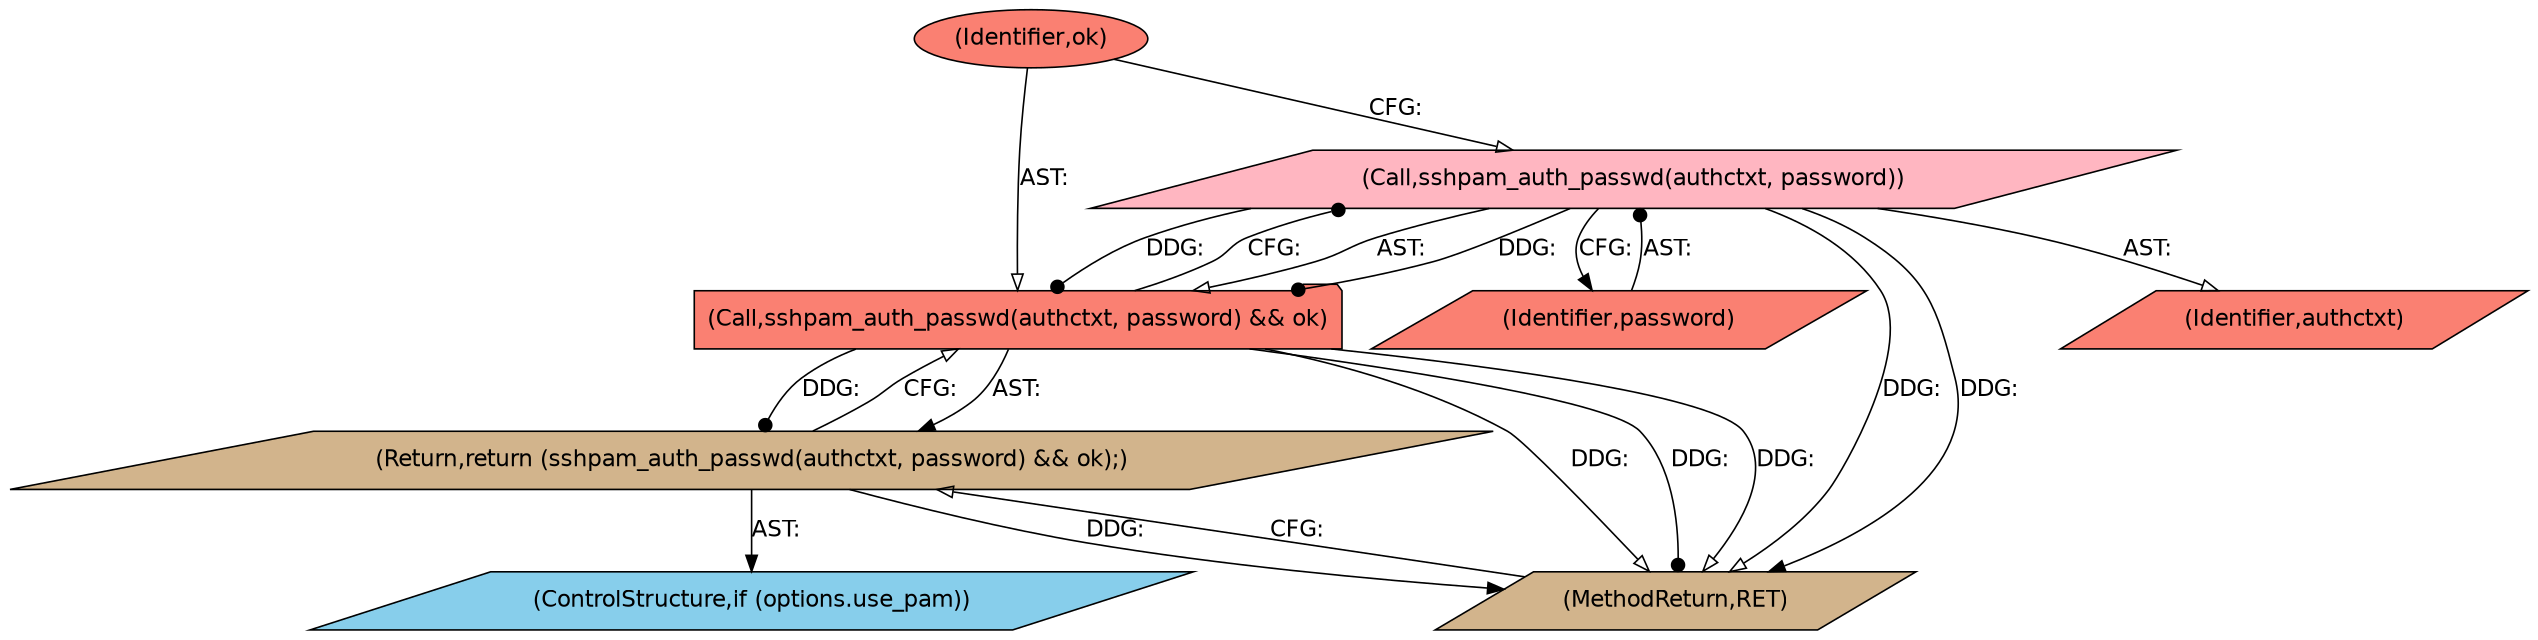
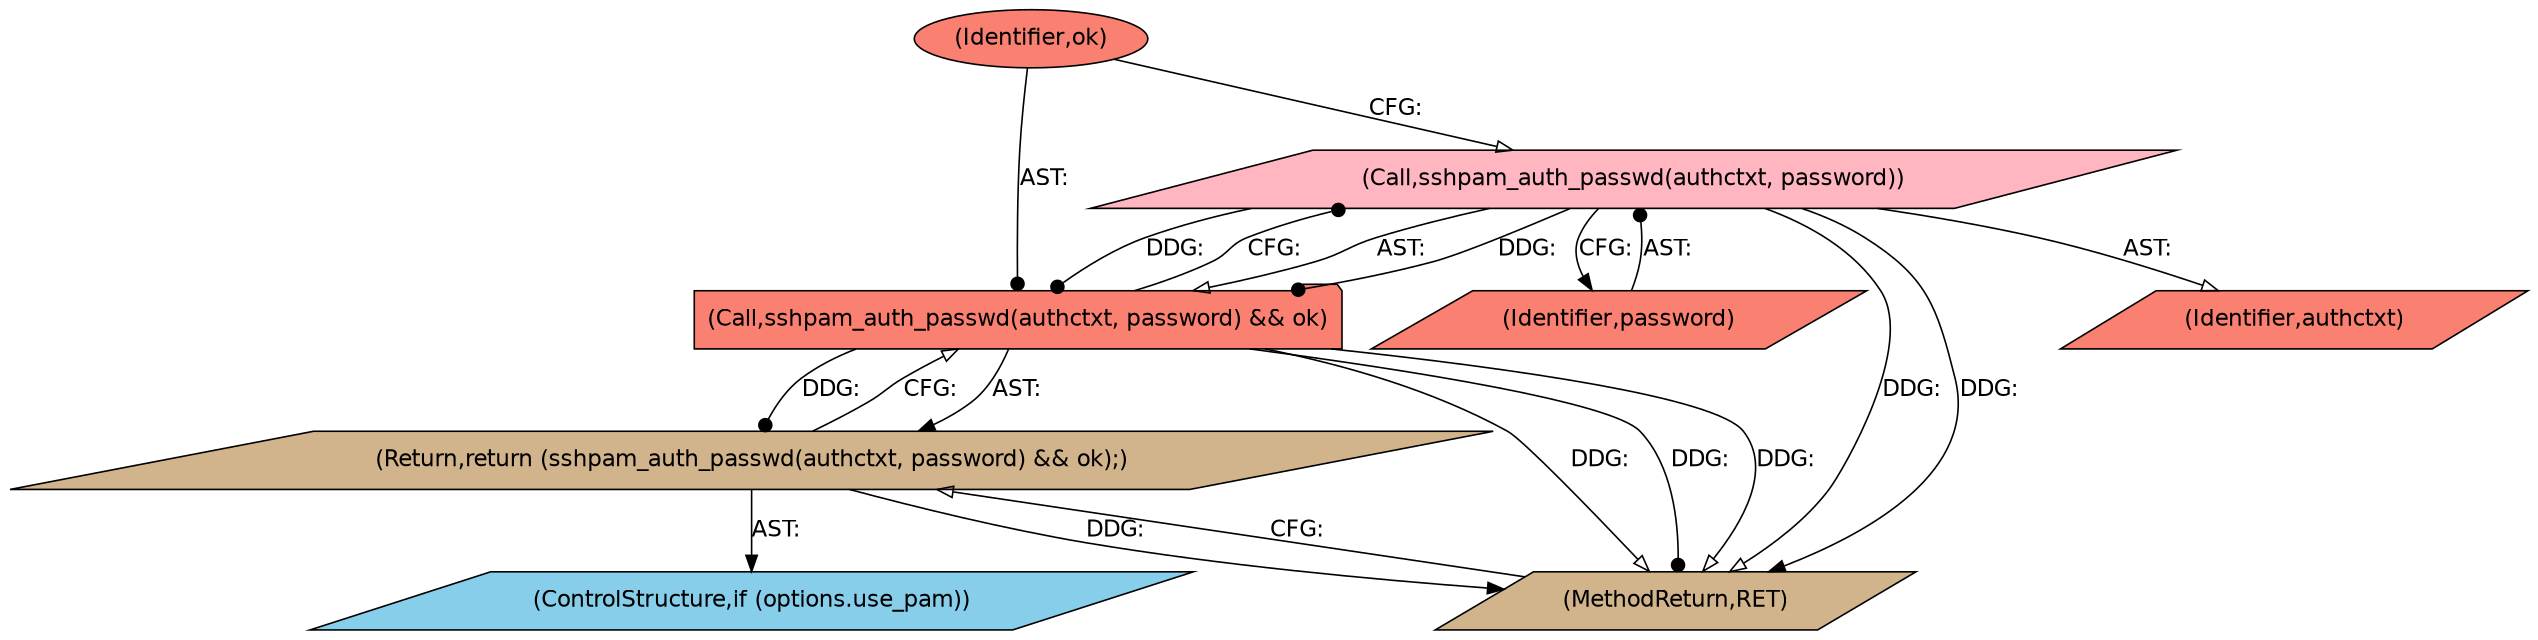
edge "(Identifier,ok)" -> "(Call,sshpam_auth_passwd(authctxt, password) && ok)": arrowhead onormal -> dot
